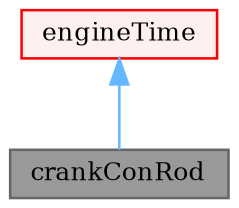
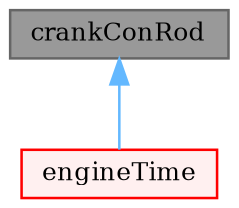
edge "crankConRod" -> "engineTime": reversed
